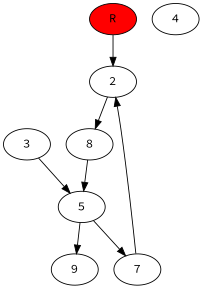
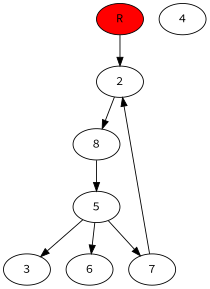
edge "3" -> "5": reversed
node "9": label "9" -> "6"
